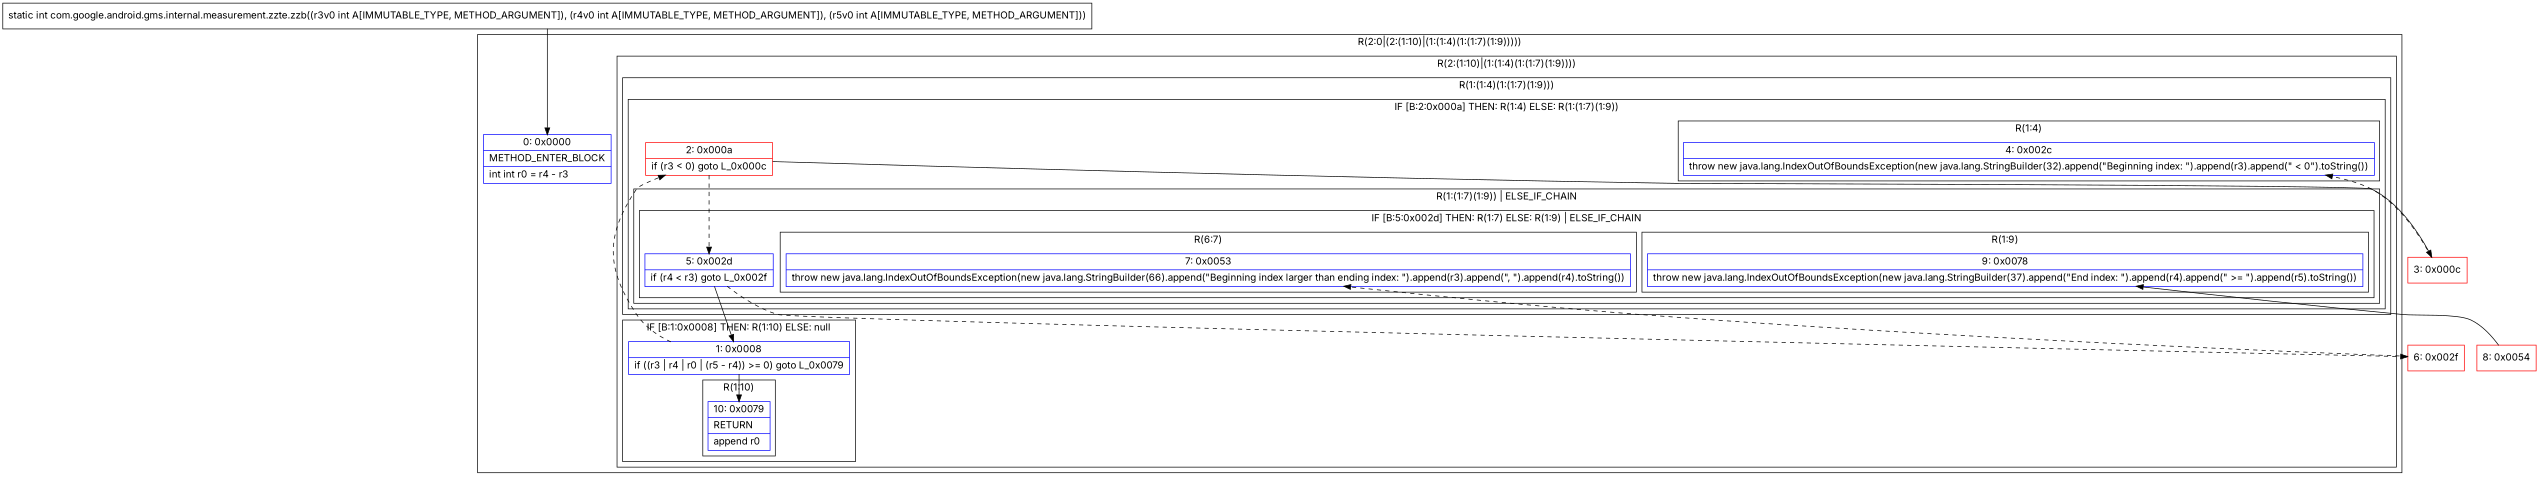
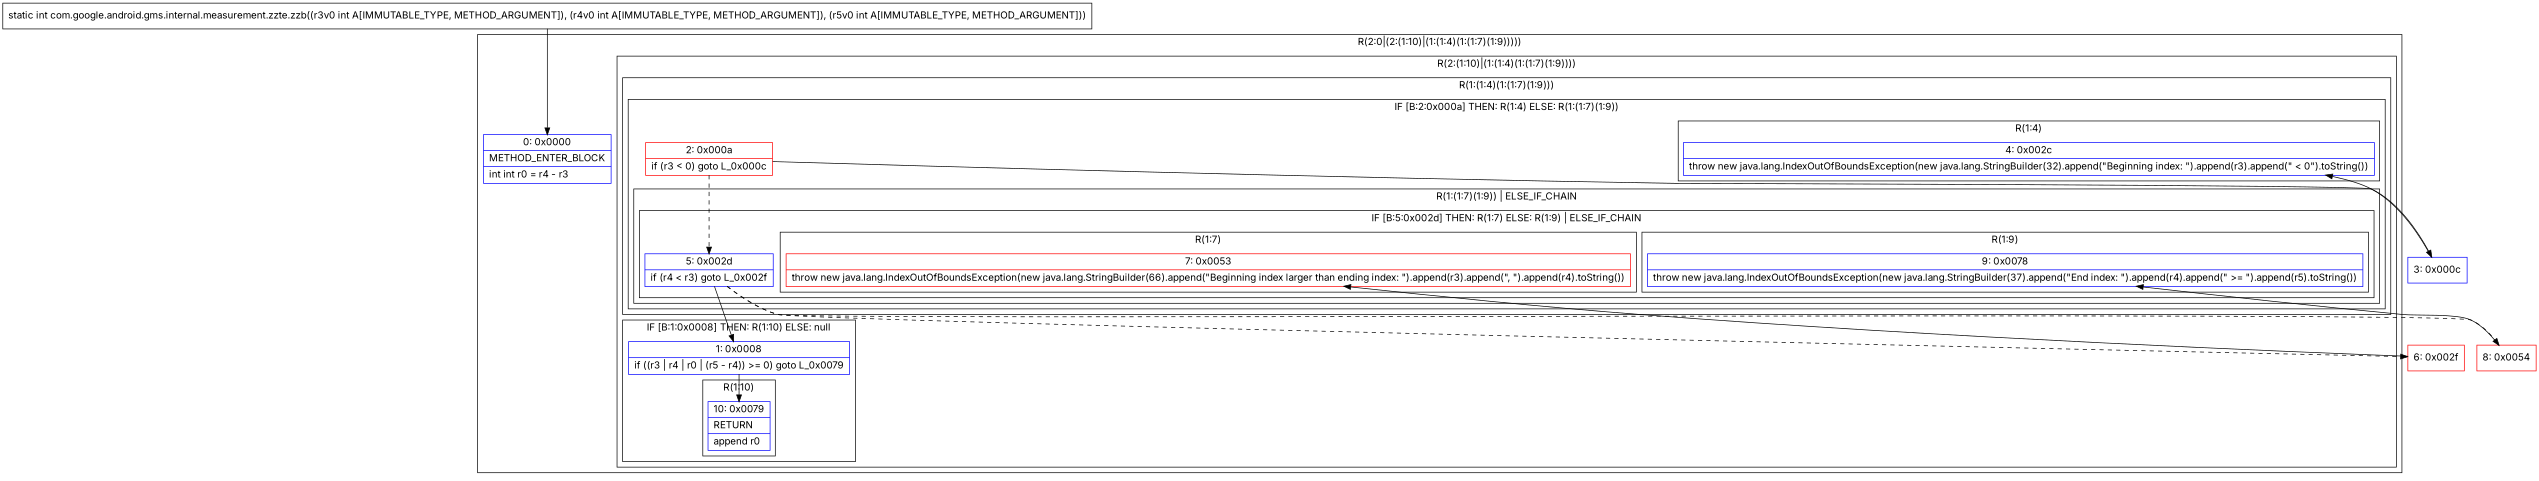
edge "3: 0x000c" -> "4: 0x002c": style dashed -> solid
cluster "R(6:7)": label "R(6:7)" -> "R(1:7)"
edge "1: 0x0008" -> "2: 0x000a": removed
node "7: 0x0053": color blue -> red
node "3: 0x000c": color red -> blue
edge "5: 0x002d" -> "8: 0x0054": added
edge "6: 0x002f" -> "7: 0x0053": style dashed -> solid
